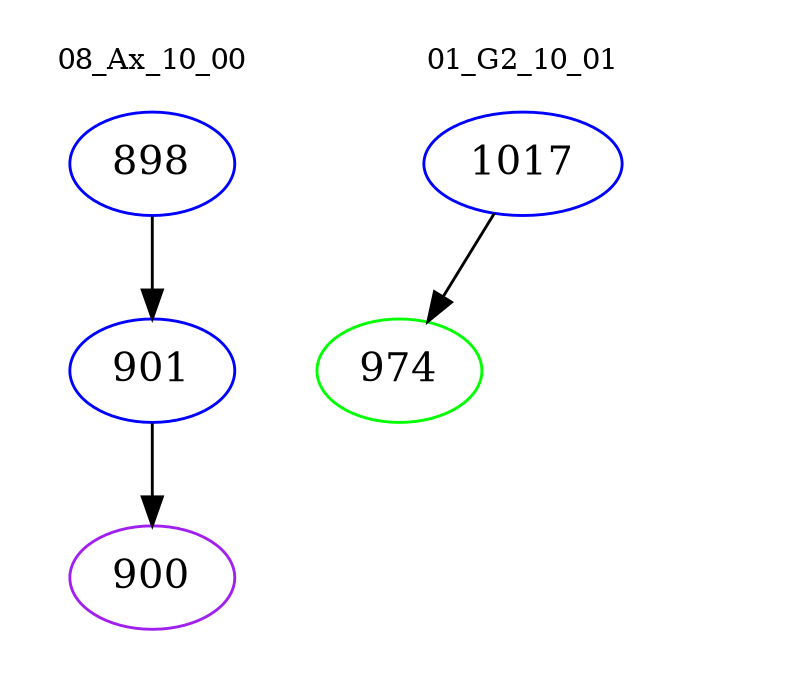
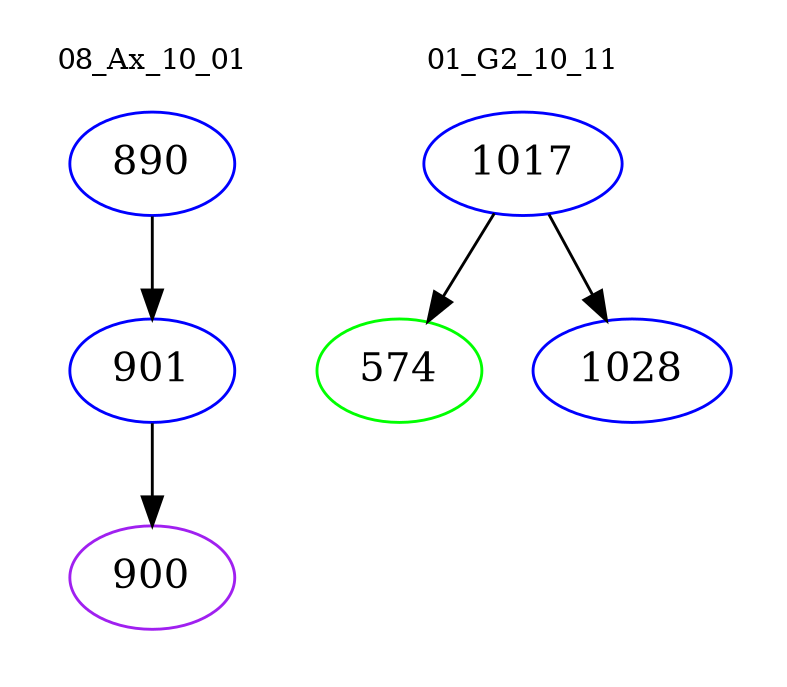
cluster "08_Ax_10_00": label "08_Ax_10_00" -> "08_Ax_10_01"
cluster "01_G2_10_01": label "01_G2_10_01" -> "01_G2_10_11"
node "898": label "898" -> "890"
node "974": label "974" -> "574"
node "1028": added
